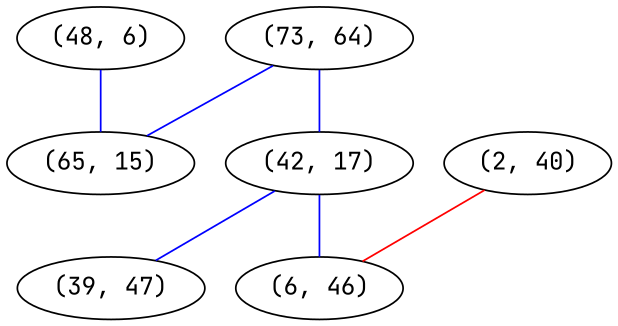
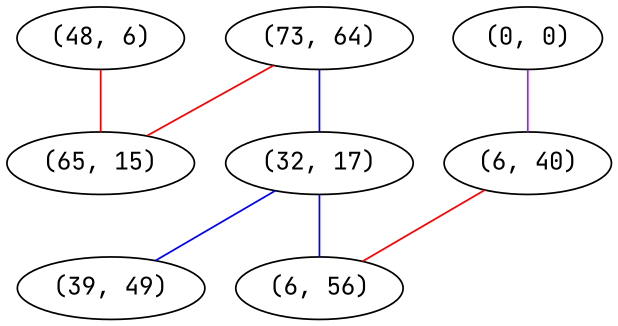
node "(0, 0)": added
edge "(48, 6)" -- "(65, 15)": color blue -> red
edge "(73, 64)" -- "(65, 15)": color blue -> red
node "(42, 17)": label "(42, 17)" -> "(32, 17)"
node "(2, 40)": label "(2, 40)" -> "(6, 40)"
node "(39, 47)": label "(39, 47)" -> "(39, 49)"
node "(6, 46)": label "(6, 46)" -> "(6, 56)"
